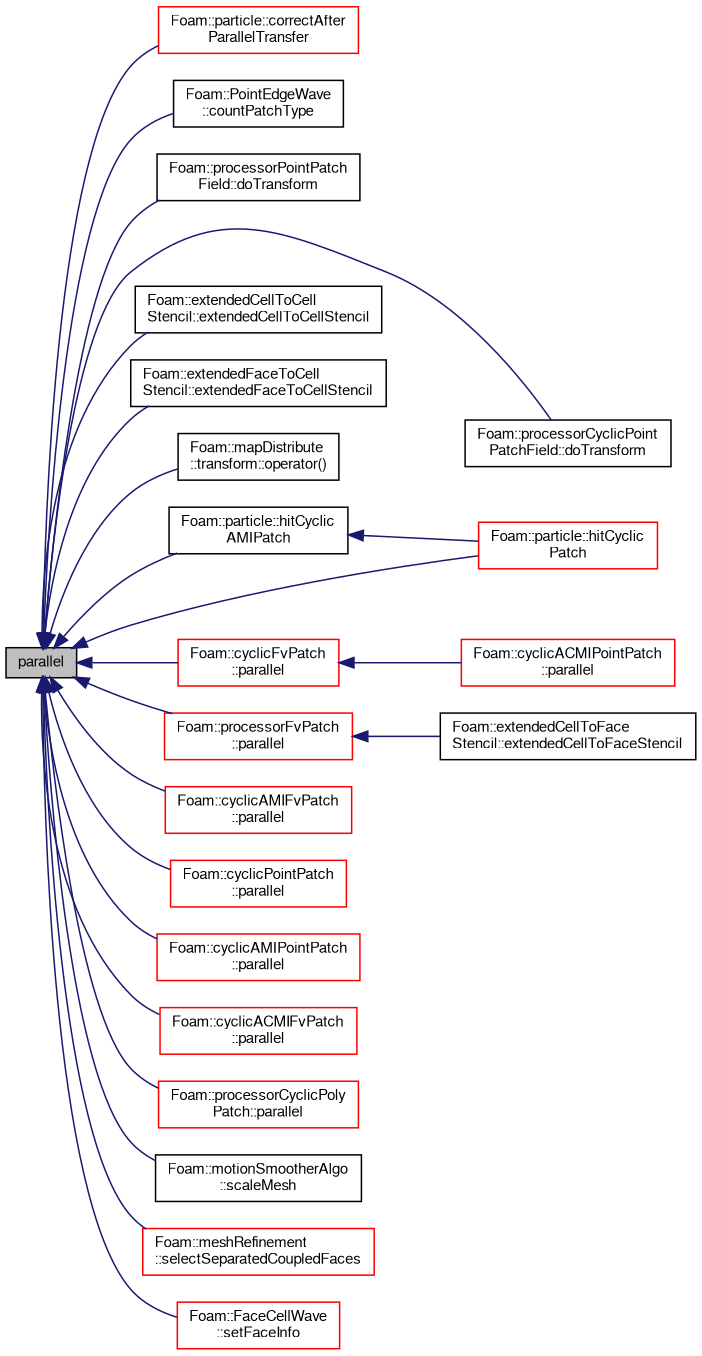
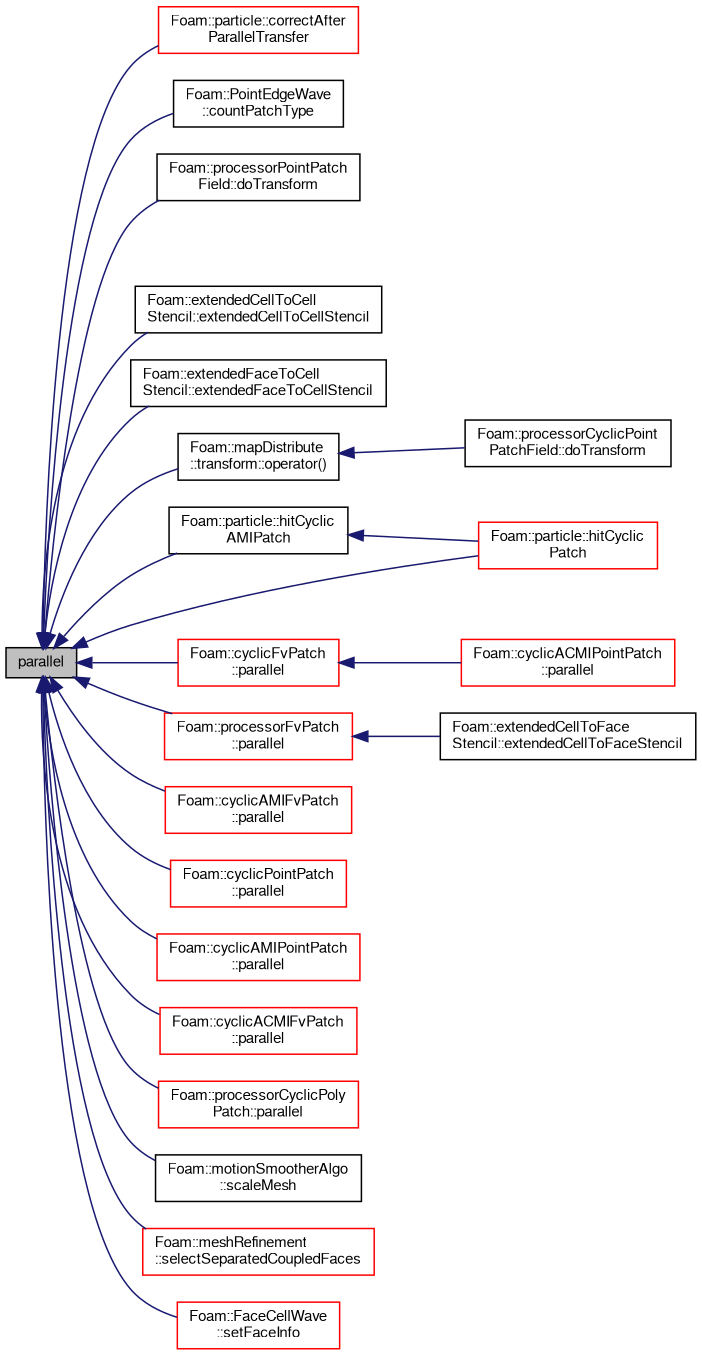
edge "Foam::processorCyclicPoint PatchField::doTransform" -> "parallel": now "Foam::processorCyclicPoint PatchField::doTransform" -> "Foam::mapDistribute ::transform::operator()"
